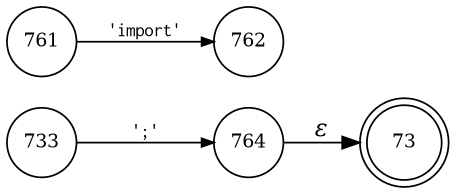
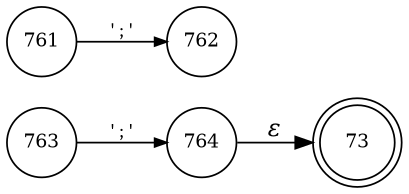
edge "761" -> "762": label "'import'" -> "';'"
node "733": label "733" -> "763"
